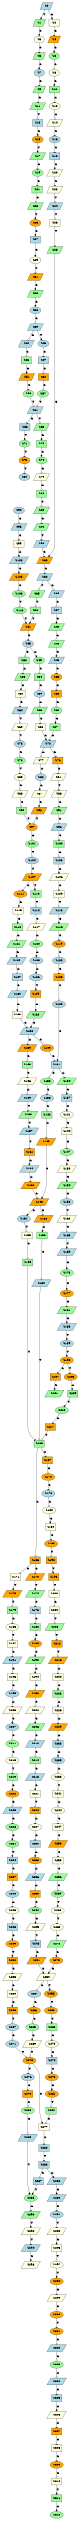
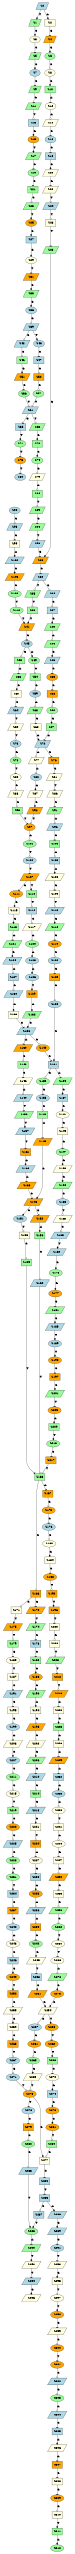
edge "S193" -> "S205": now "S201" -> "S205"
